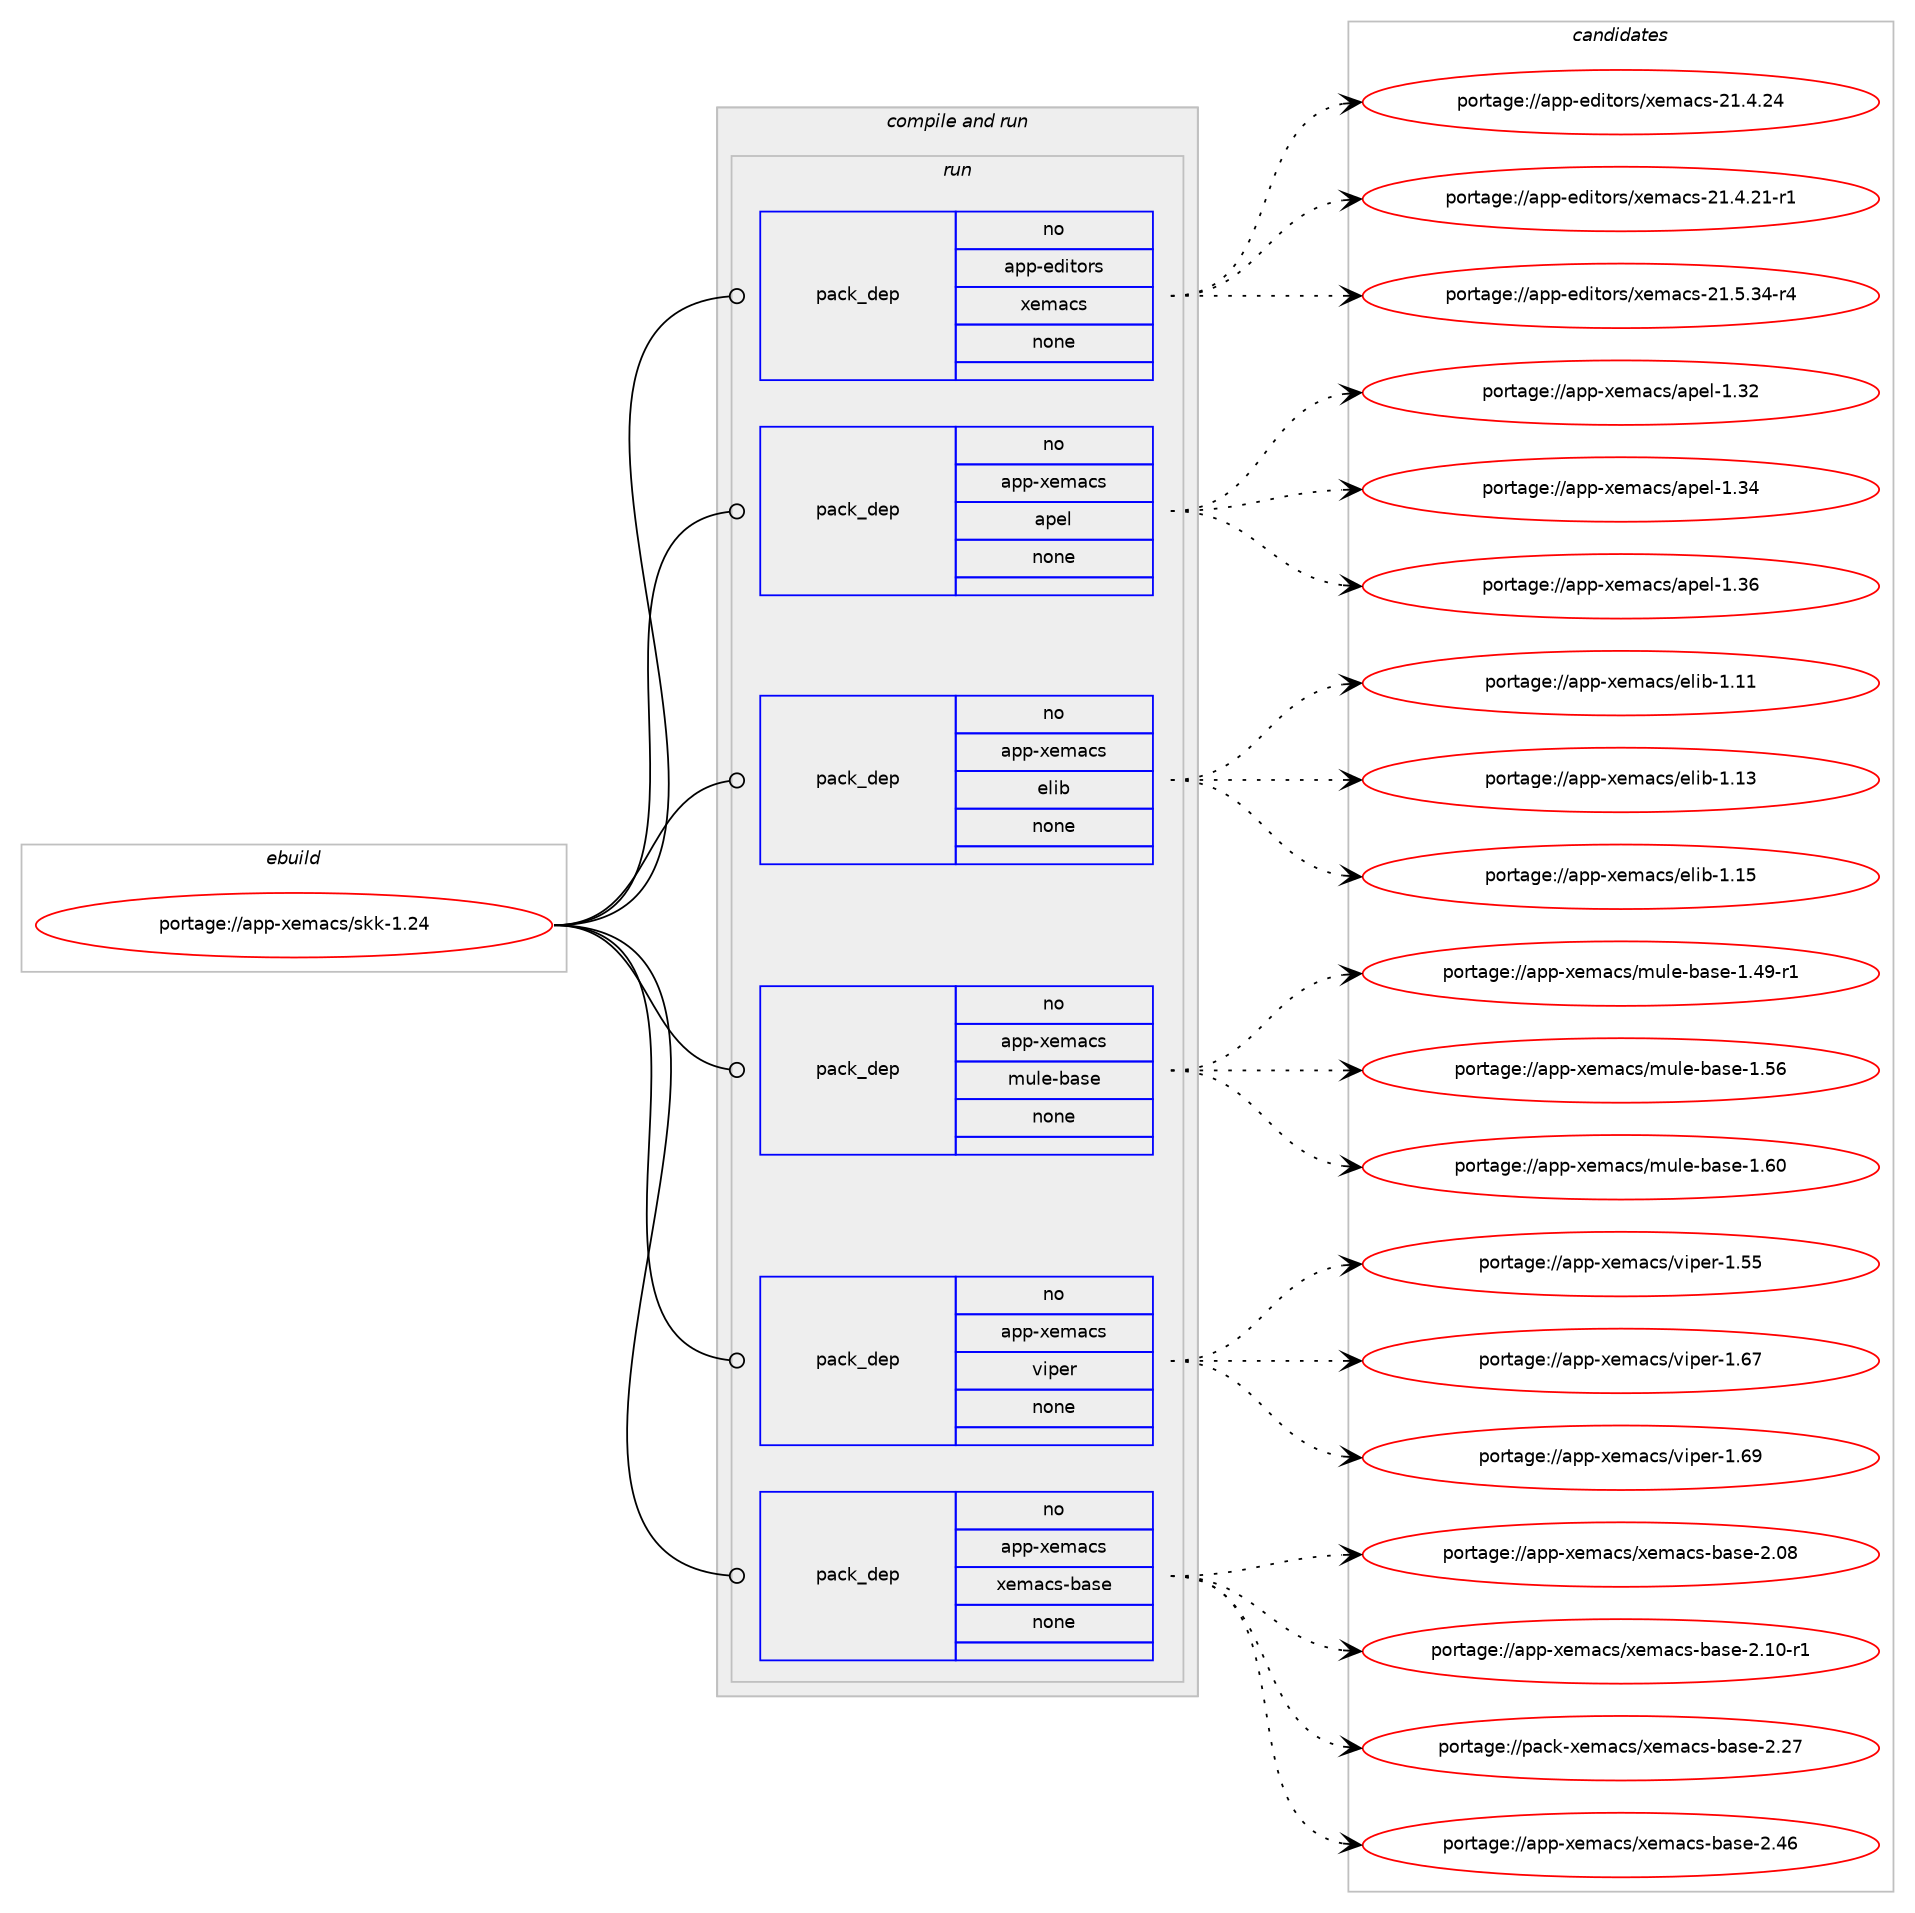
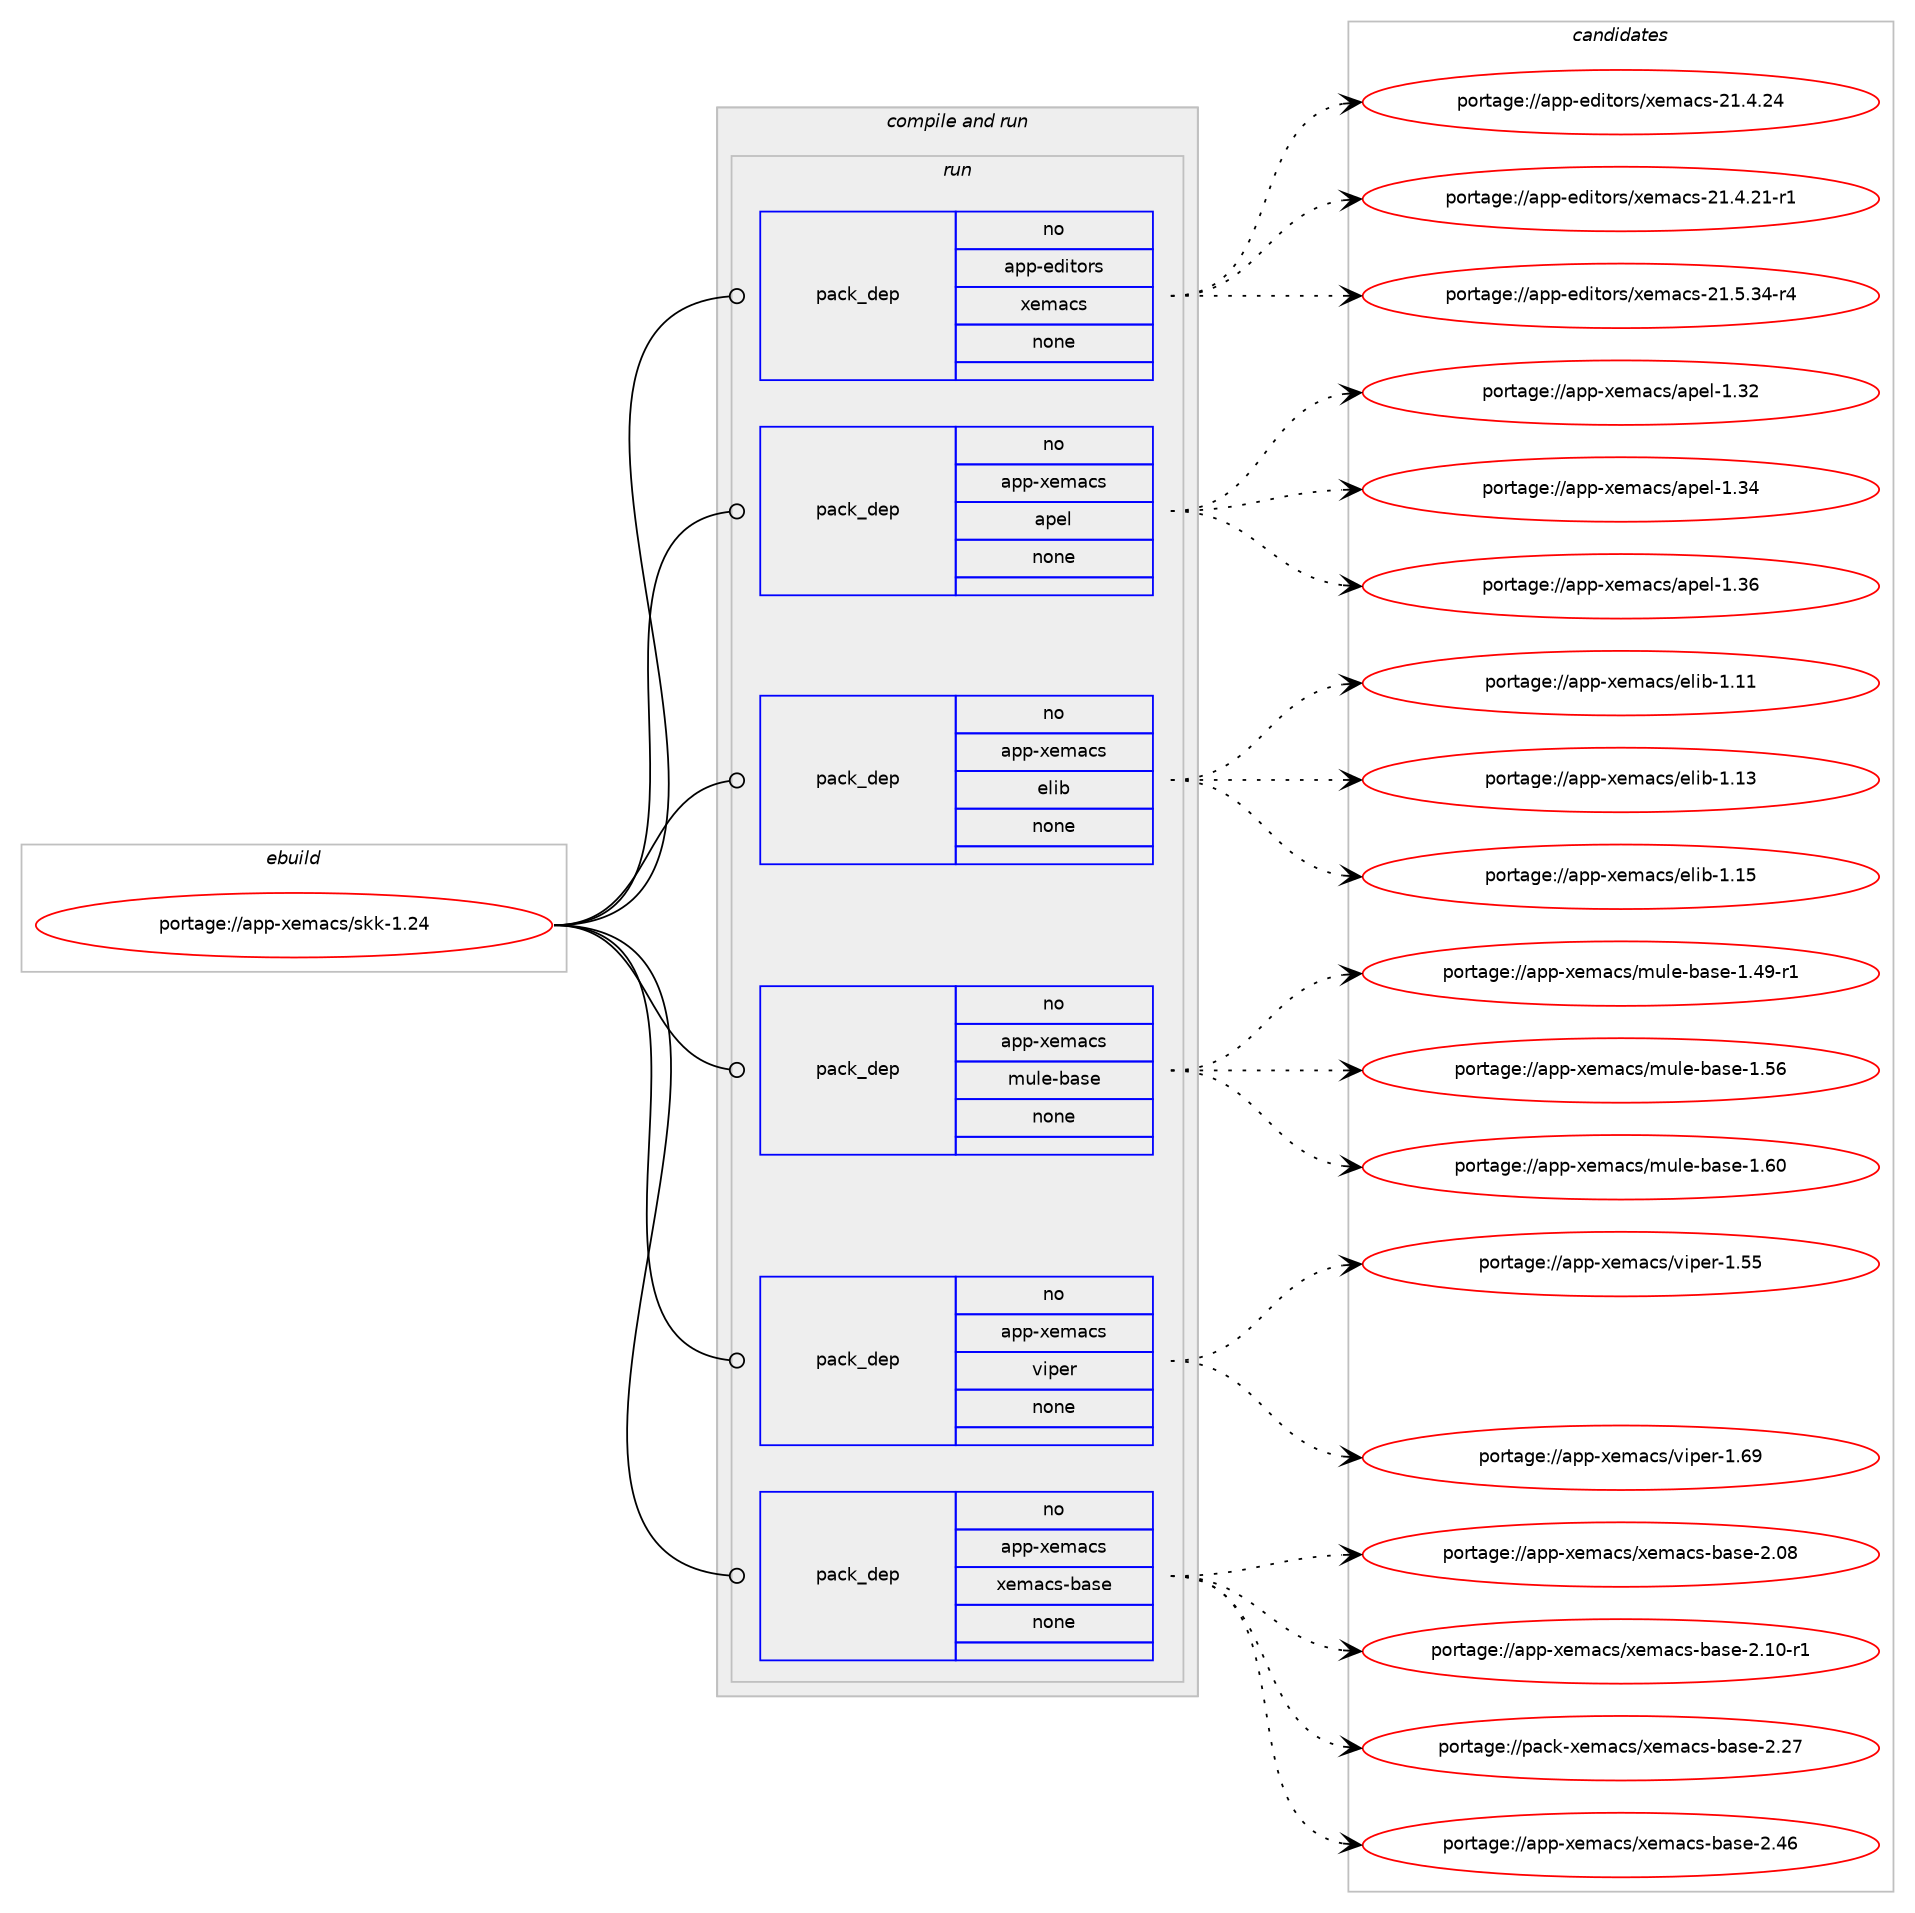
node "portage://app-xemacs/viper-1.67": removed
